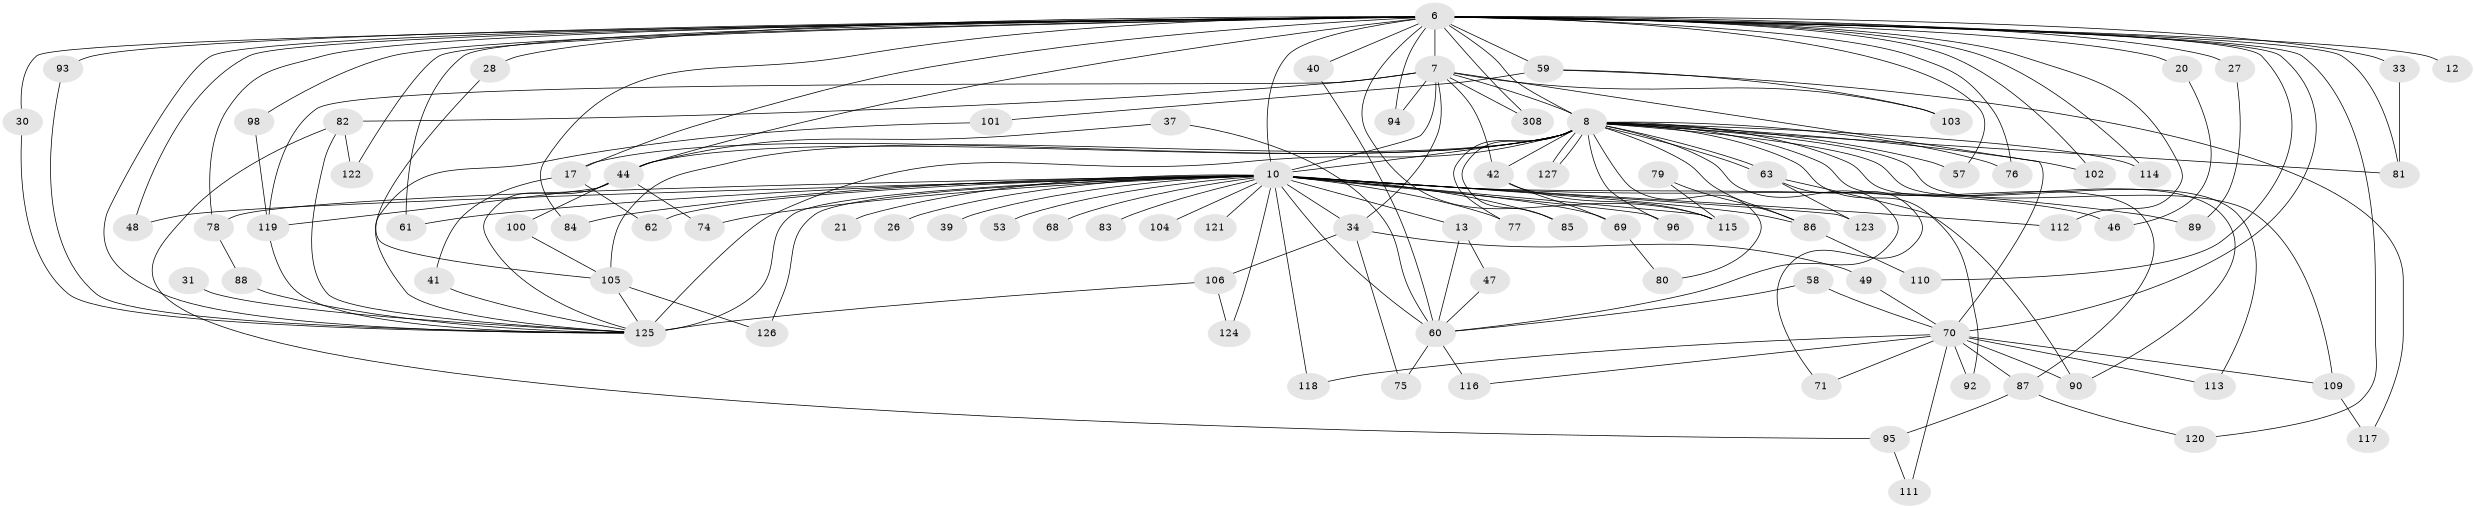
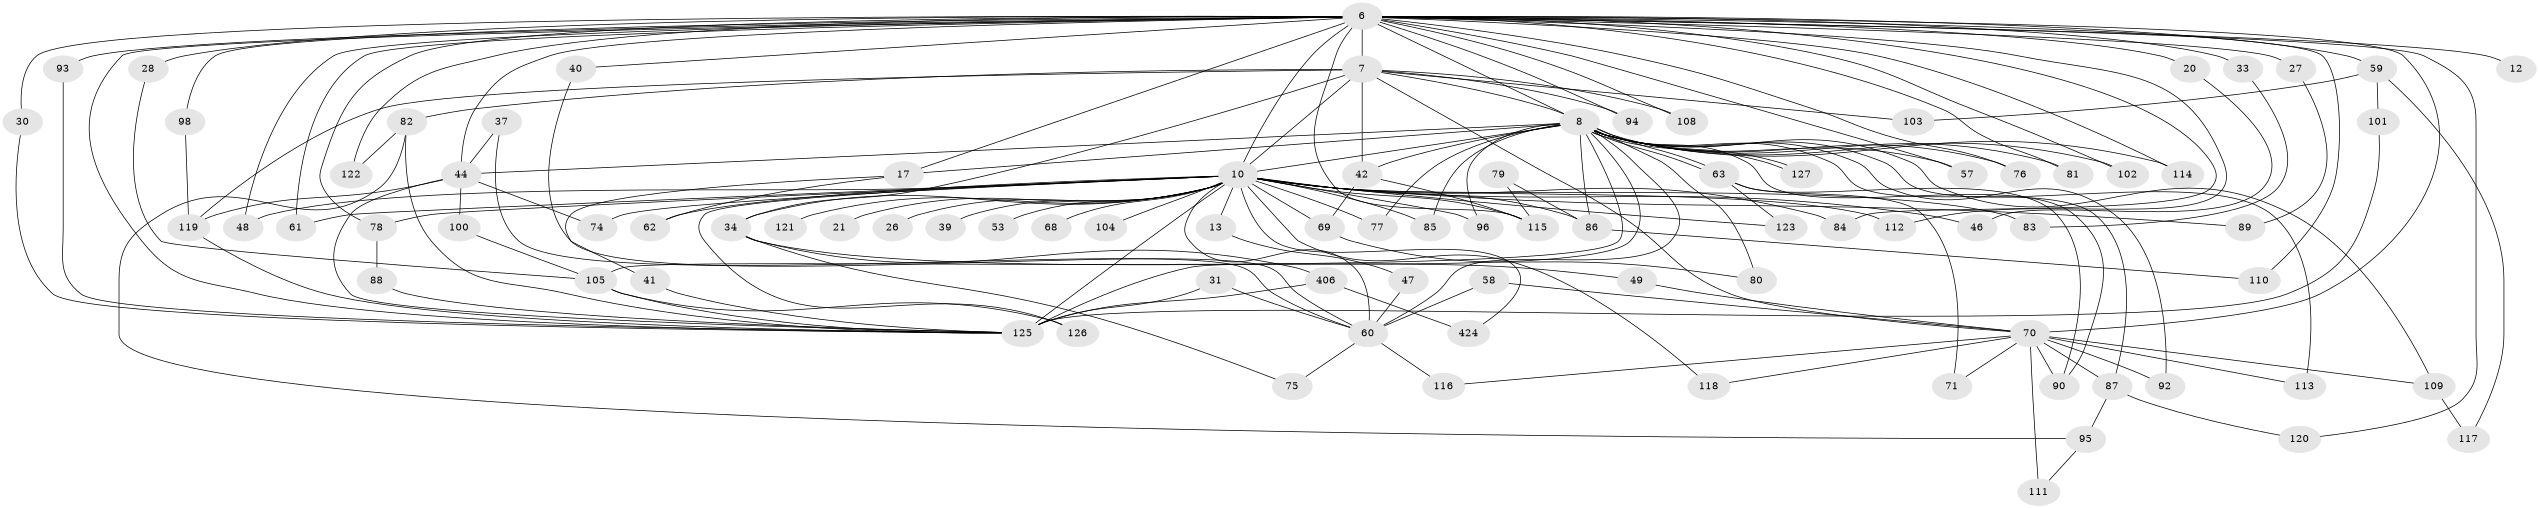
node "308": label "308" -> "108"
edge "33" -- "81": now "33" -- "83"
node "106": label "106" -> "406"
edge "13" -- "60": now "31" -- "60"
node "124": label "124" -> "424"
